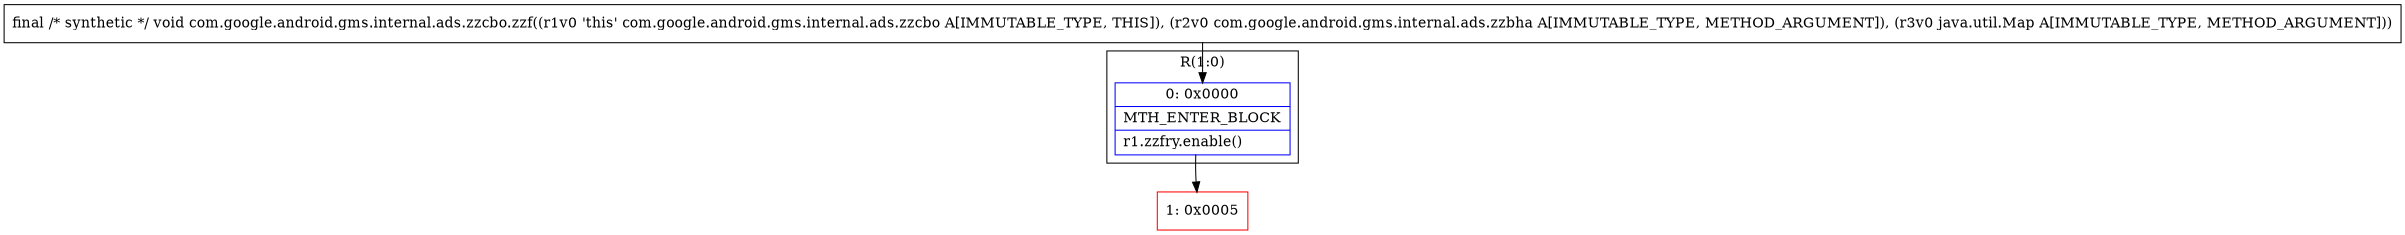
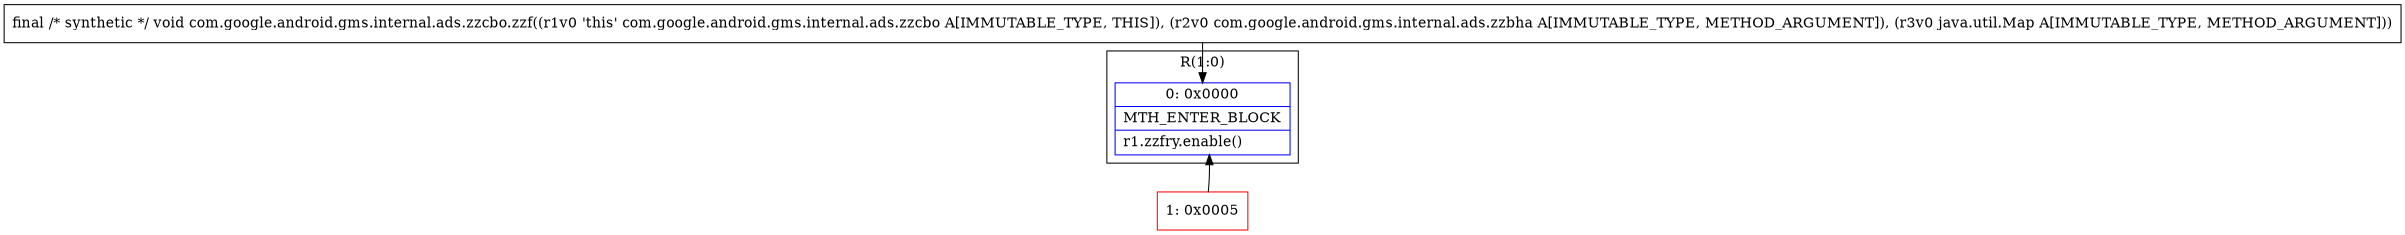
edge "0: 0x0000" -> "1: 0x0005": reversed
